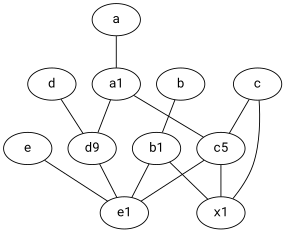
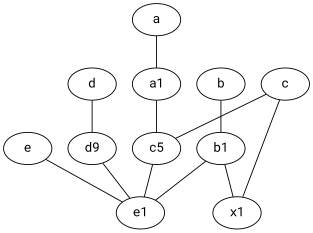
edge "a1" -- "d9": removed
edge "c5" -- "x1": removed
